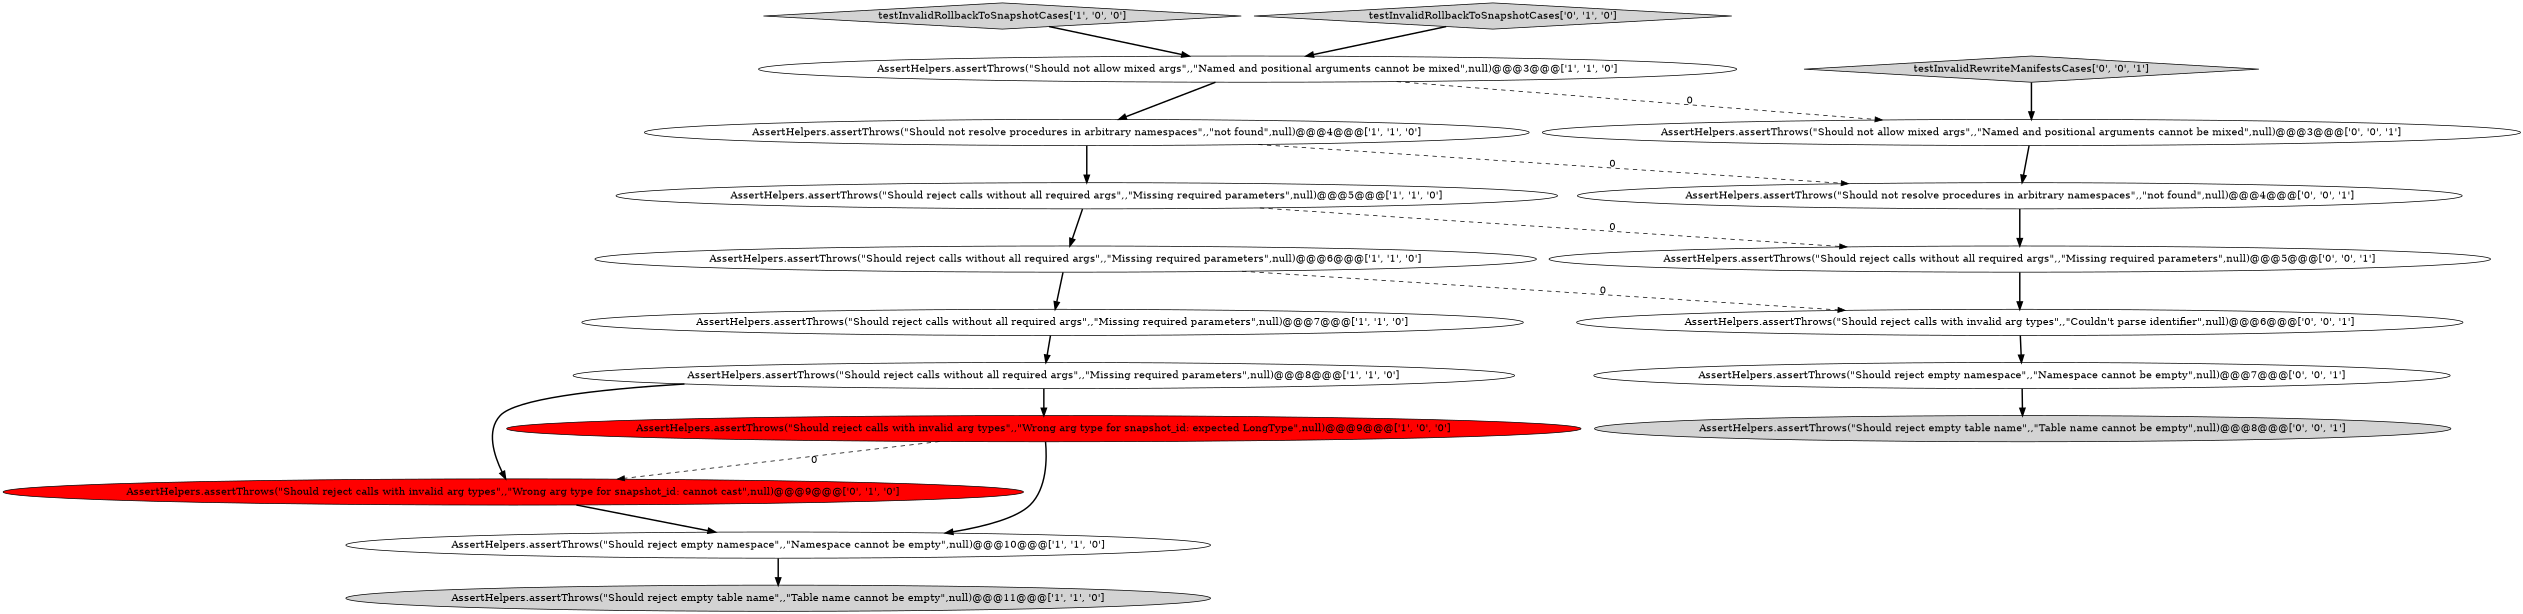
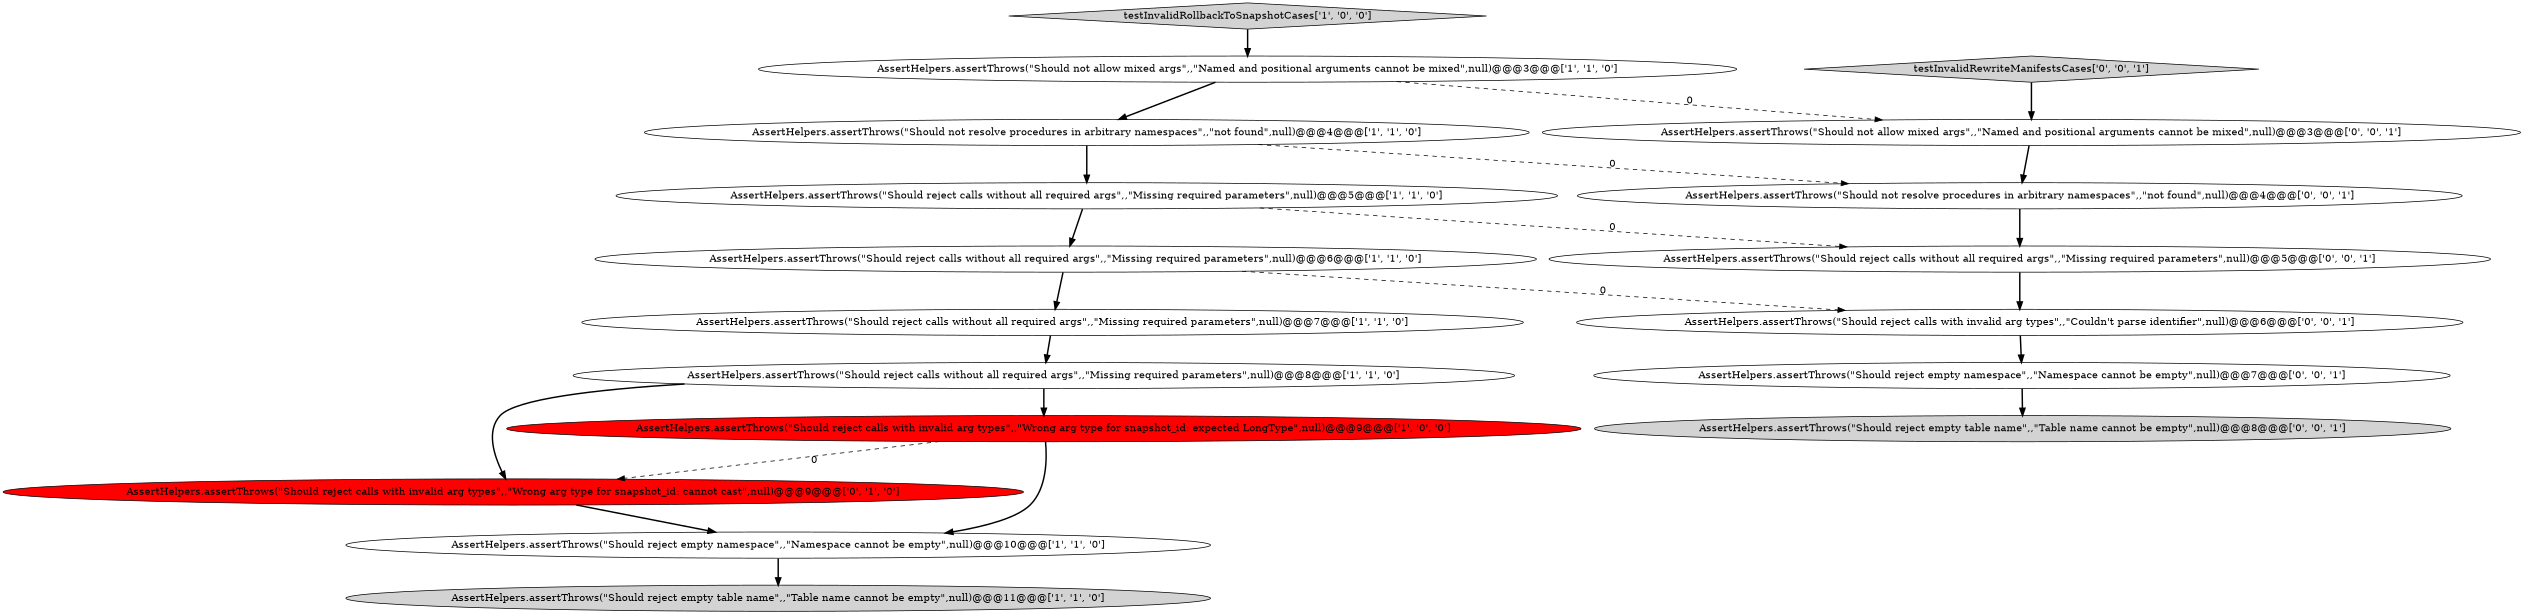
node "testInvalidRollbackToSnapshotCases['0', '1', '0']": removed
